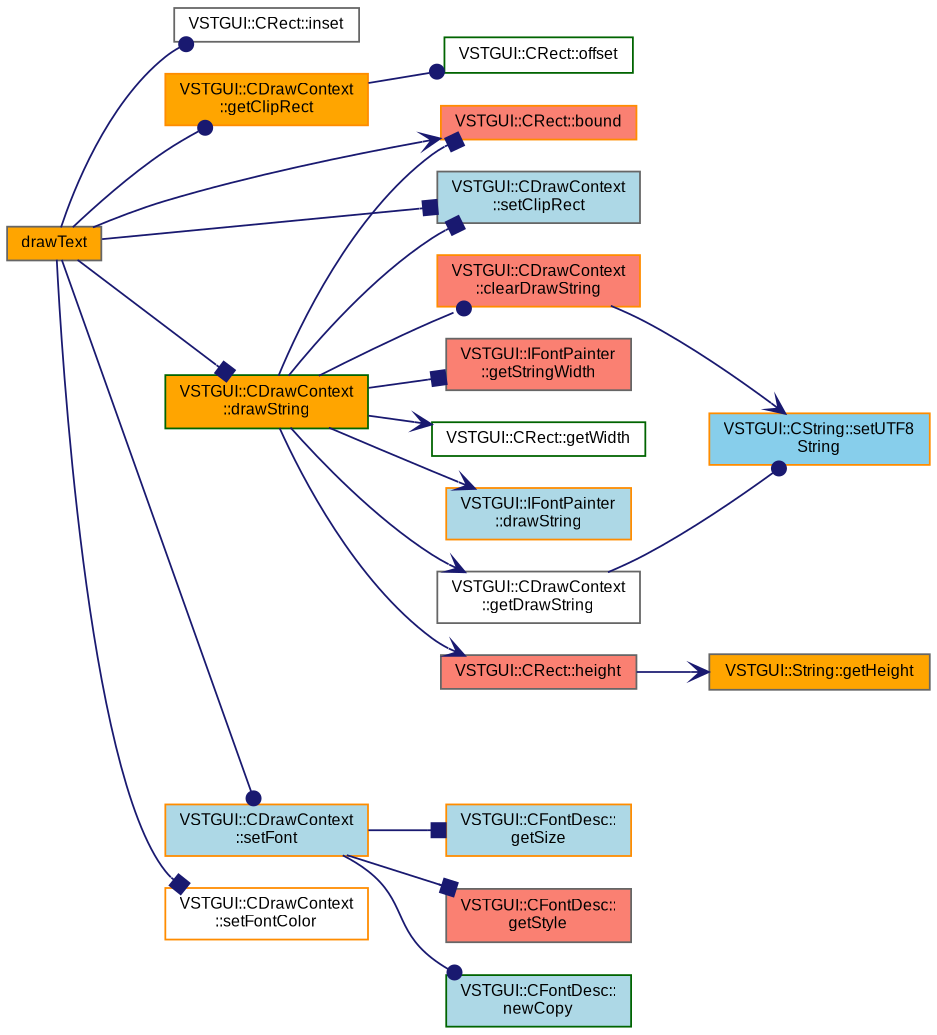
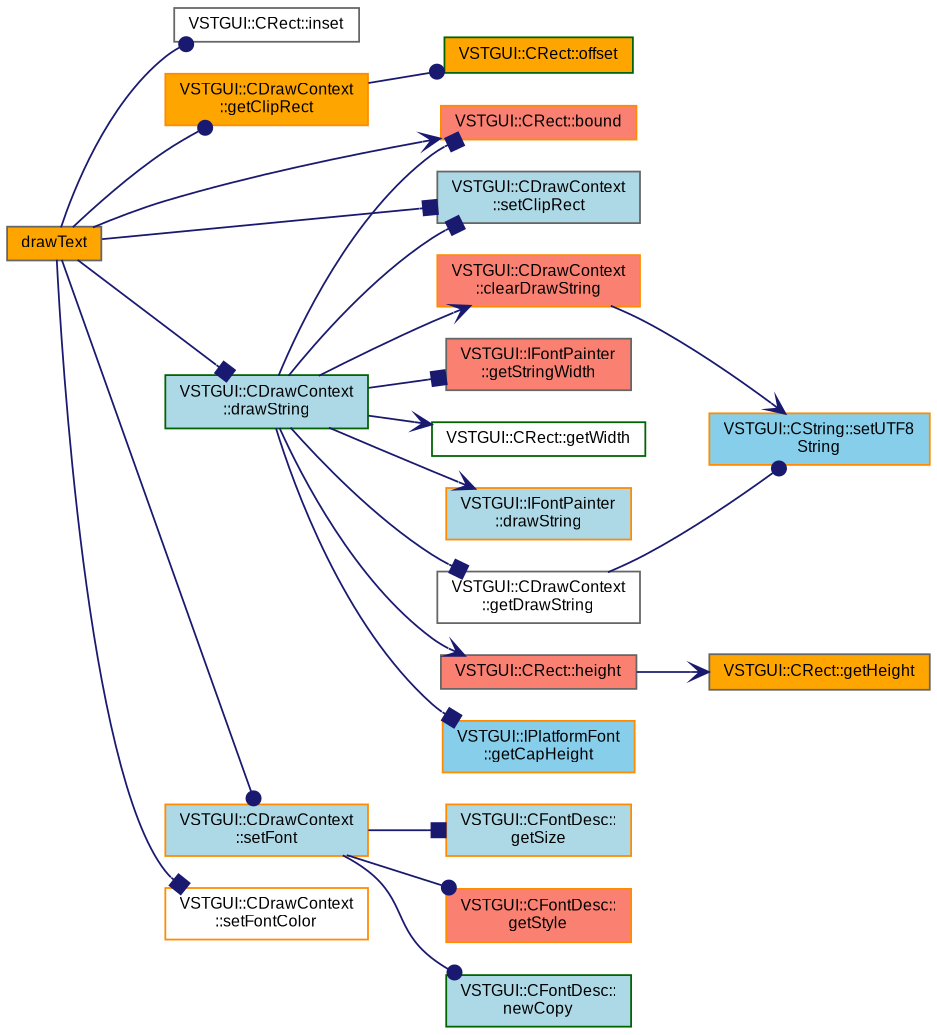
node "VSTGUI::CRect::offset": fillcolor white -> orange
edge "VSTGUI::CDrawContext ::drawString" -> "VSTGUI::CDrawContext ::clearDrawString": arrowhead dot -> vee
node "VSTGUI::CDrawContext ::drawString": fillcolor orange -> lightblue
edge "VSTGUI::CDrawContext ::drawString" -> "VSTGUI::CDrawContext ::getDrawString": arrowhead vee -> box
node "VSTGUI::String::getHeight": label "VSTGUI::String::getHeight" -> "VSTGUI::CRect::getHeight"
node "VSTGUI::IPlatformFont ::getCapHeight": added
edge "VSTGUI::CDrawContext ::setFont" -> "VSTGUI::CFontDesc:: getStyle": arrowhead box -> dot
node "VSTGUI::CFontDesc:: getStyle": color gray40 -> darkorange
